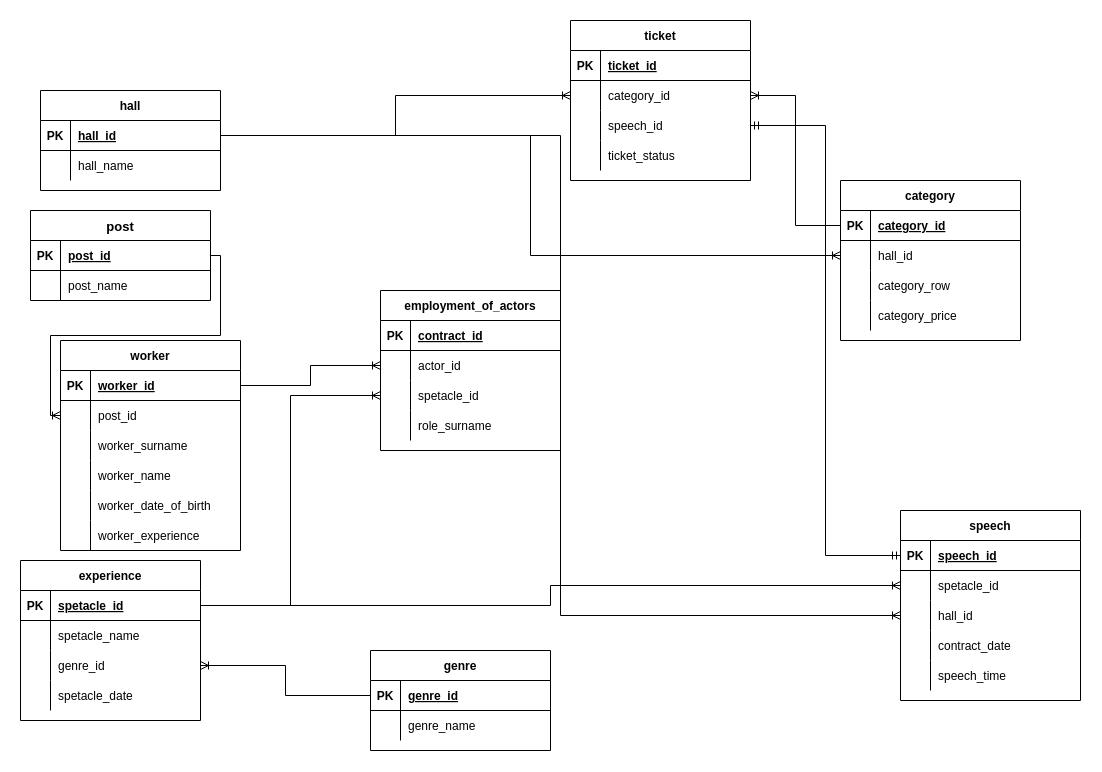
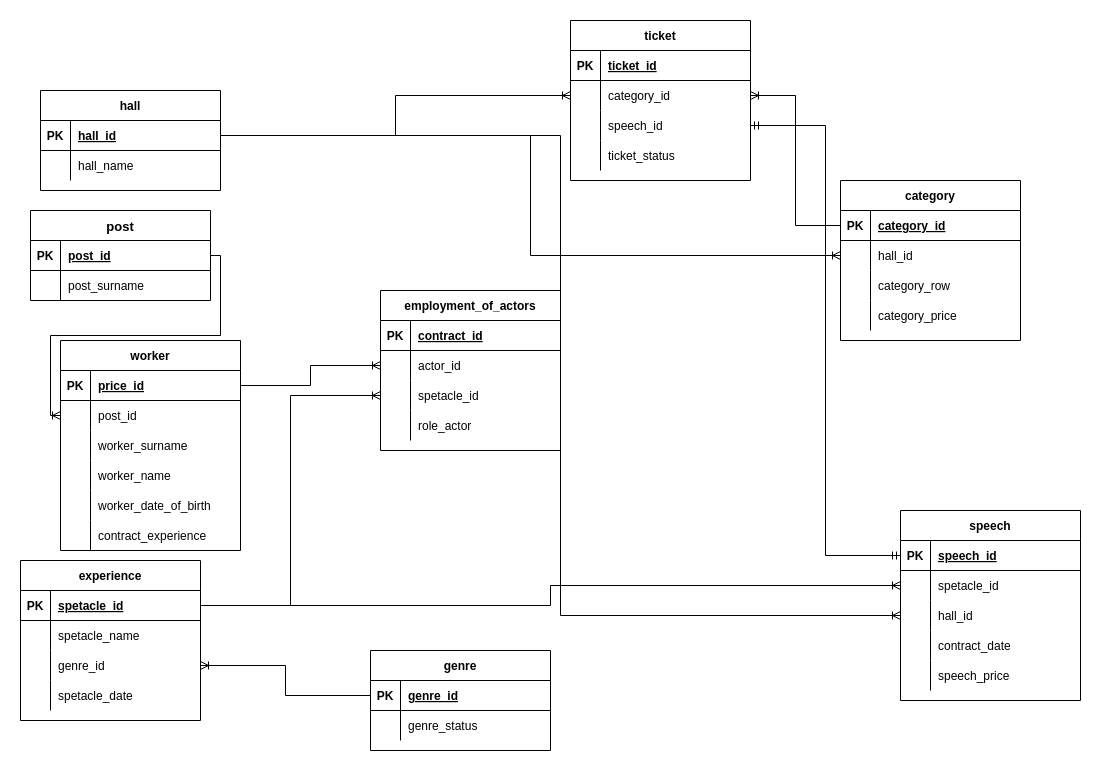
node "post_name": label "post_name" -> "post_surname"
node "worker_id": label "worker_id" -> "price_id"
node "role_surname": label "role_surname" -> "role_actor"
node "worker_experience": label "worker_experience" -> "contract_experience"
node "speech_time": label "speech_time" -> "speech_price"
node "genre_name": label "genre_name" -> "genre_status"
